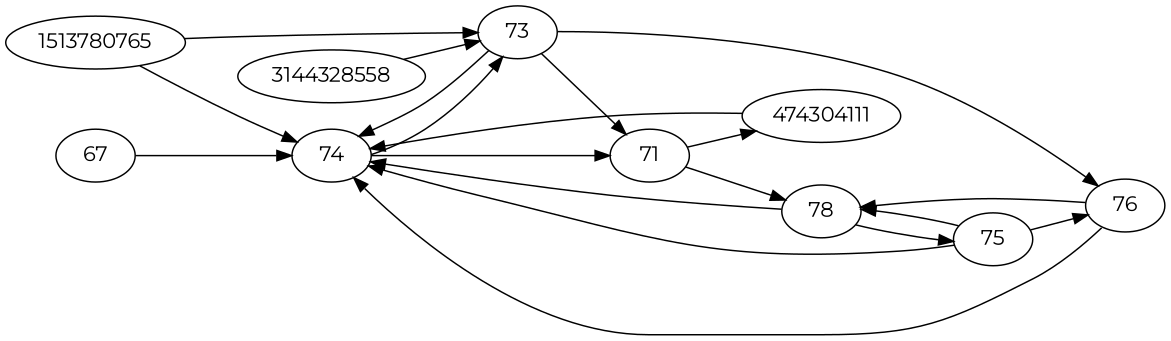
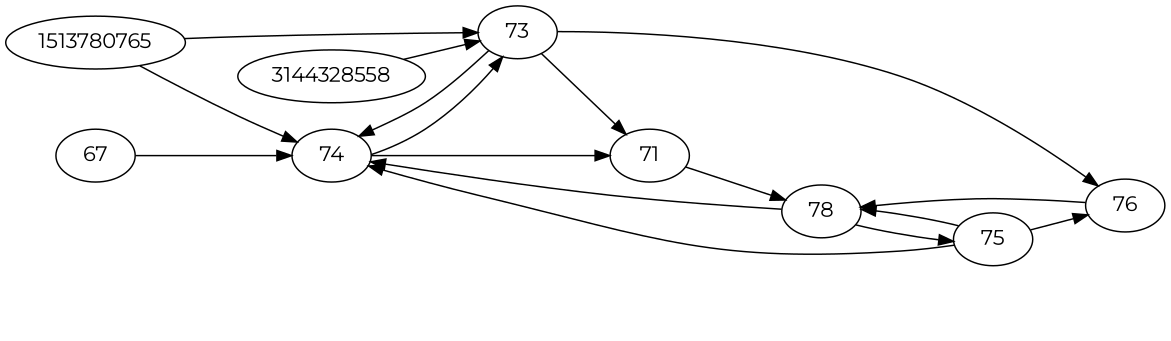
node "474304111": removed
edge "76" -> "74": removed
